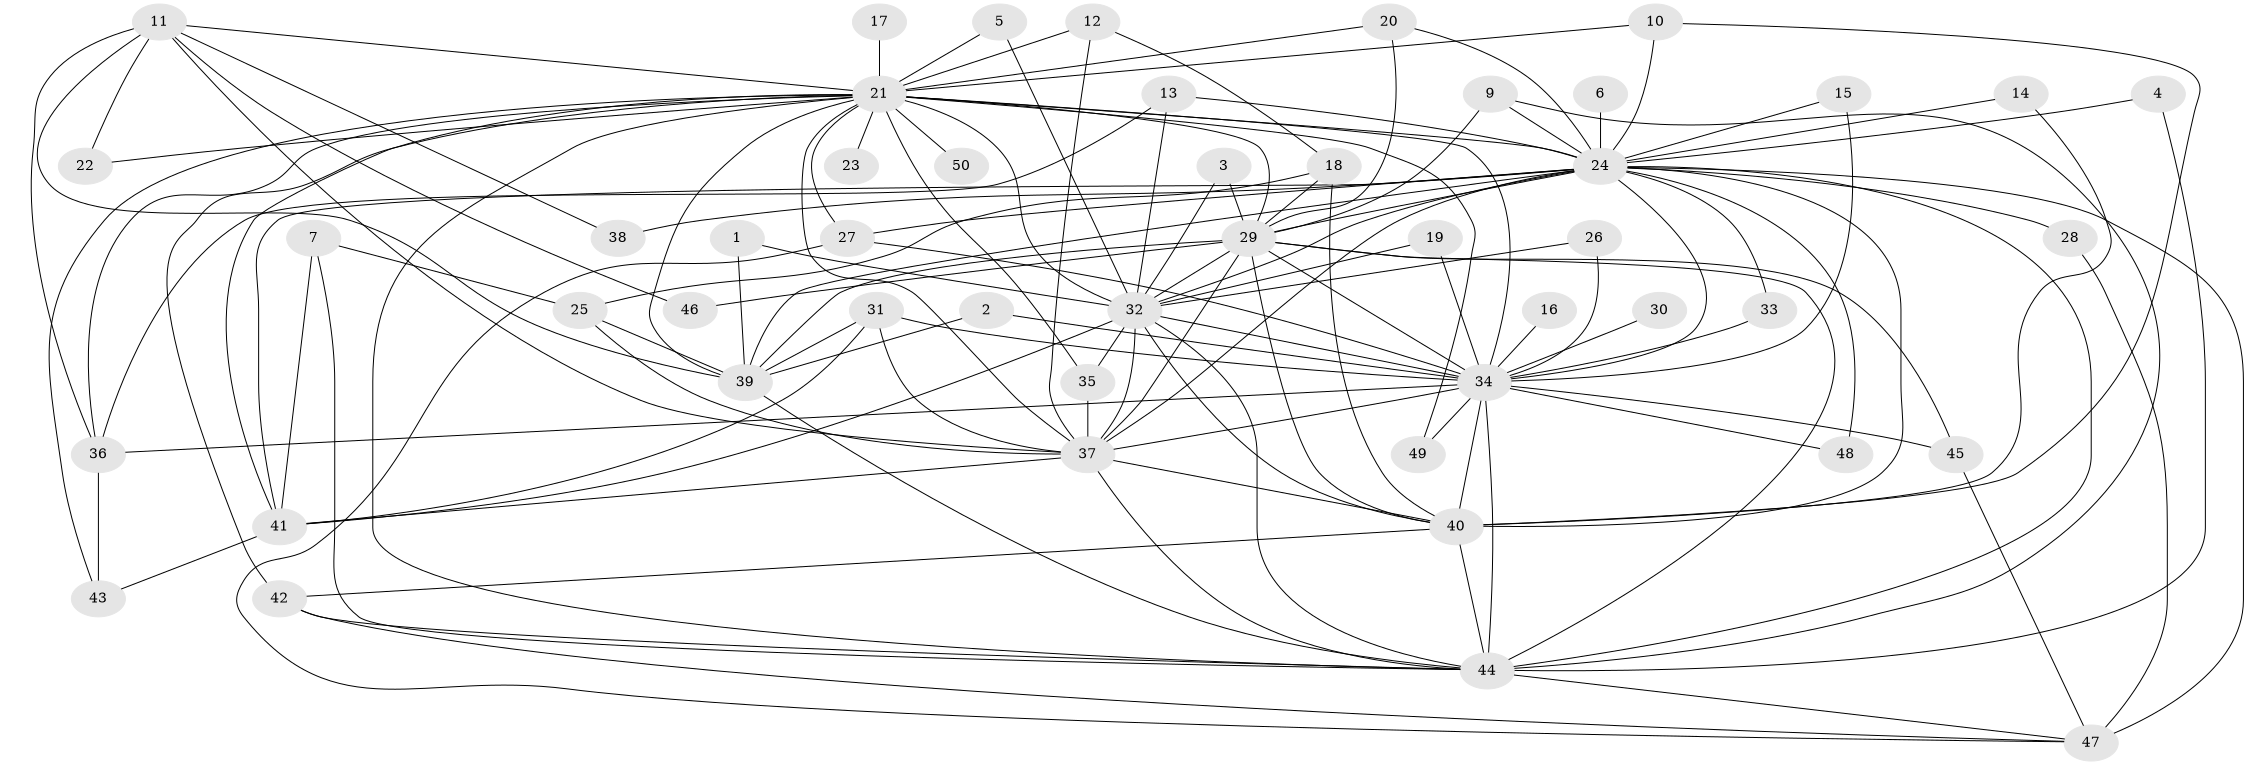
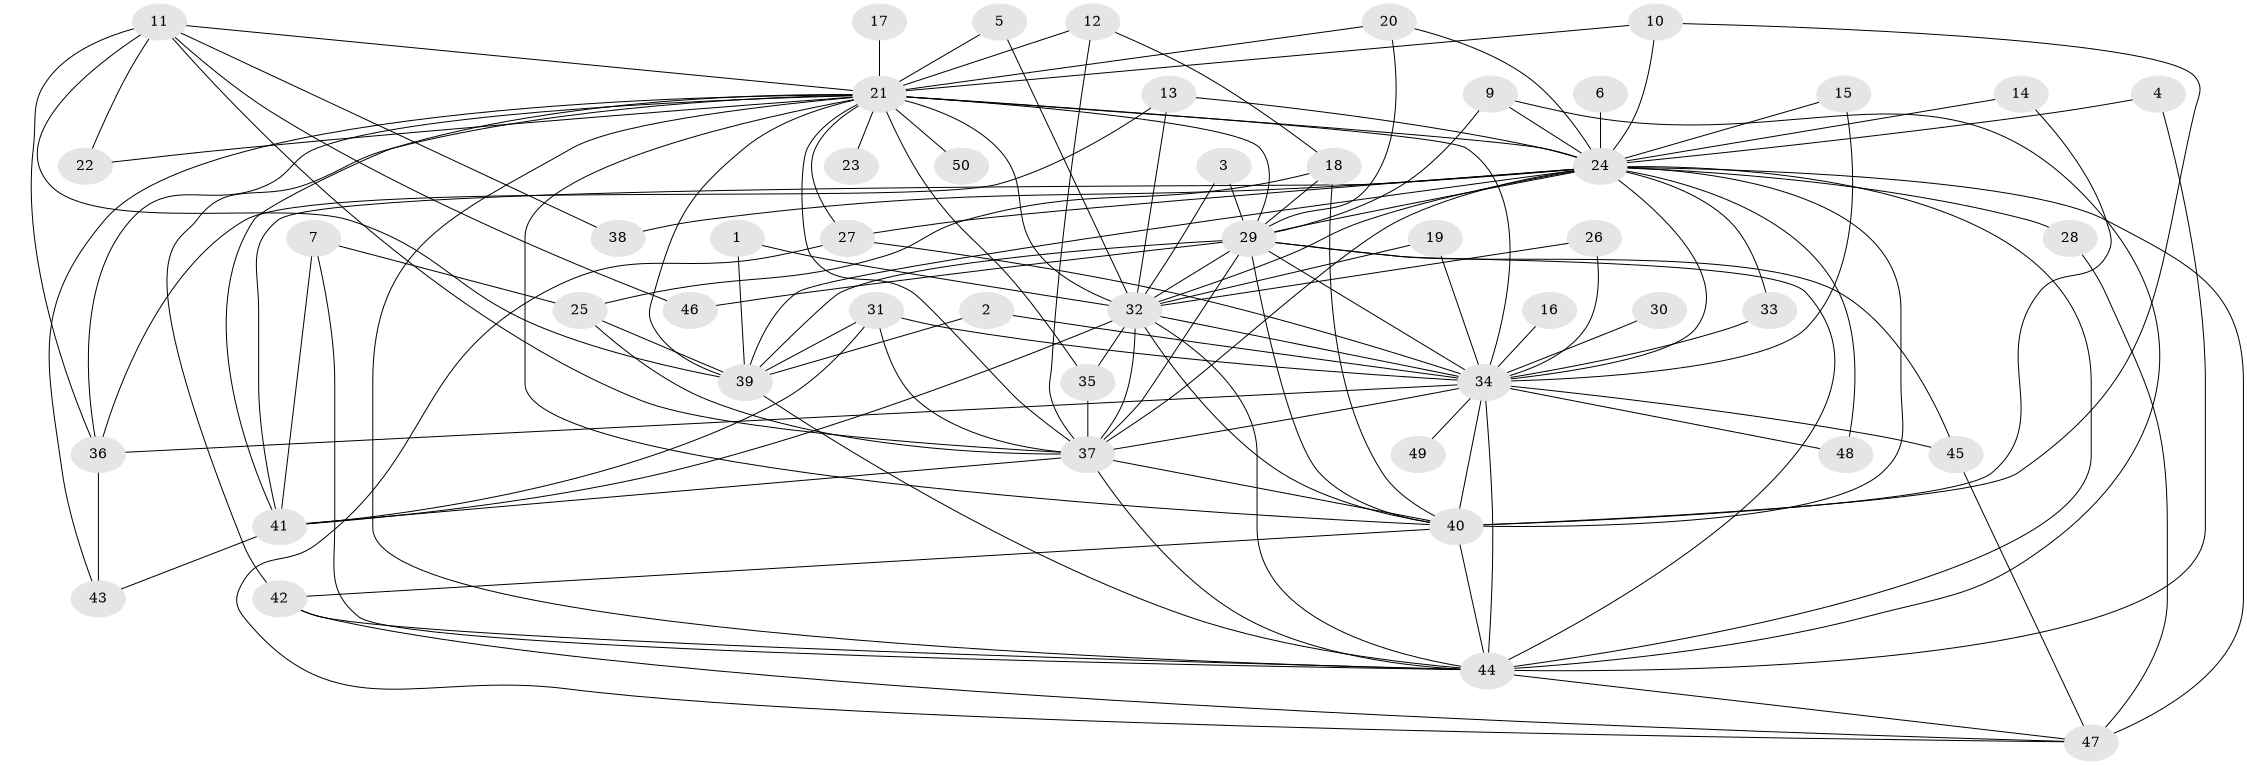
edge "21" -- "49": now "21" -- "40"
